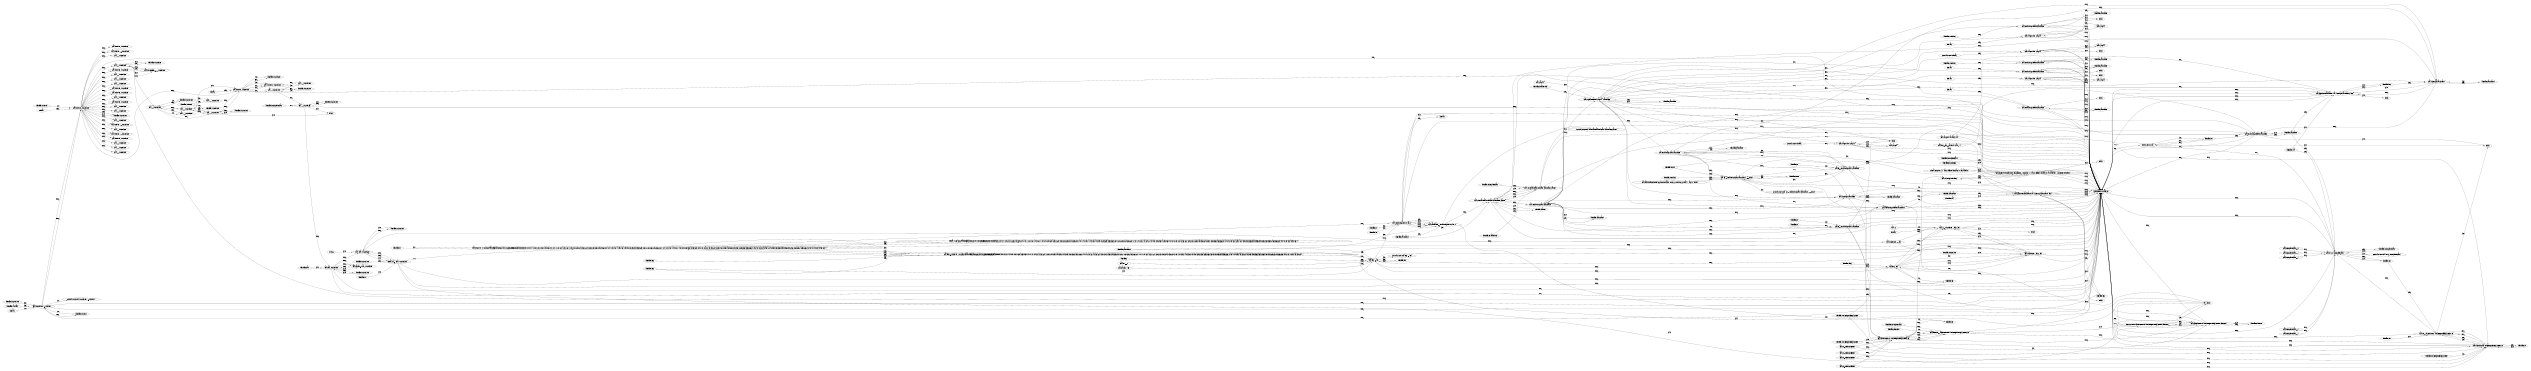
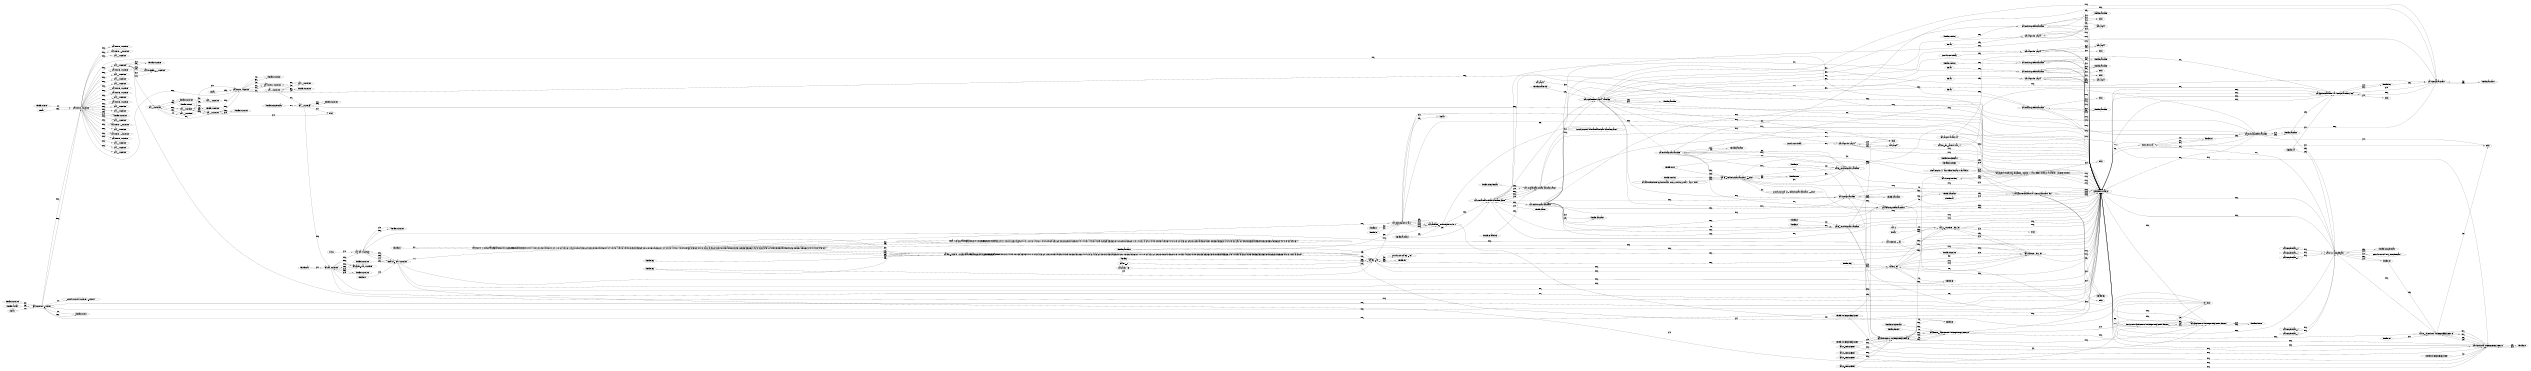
edge "(Call,ZVAL_STR_COPY(&args[0], class_name))" -> "(MethodReturn,static int)": label "DDG: " -> "CFG: "
edge "(Call,unserialize_allowed_class(class_name, classes))" -> "(Identifier,classes)": now "(Call,unserialize_allowed_class(class_name, classes))" -> "(Call,ZVAL_STR_COPY(&args[0], class_name))"
